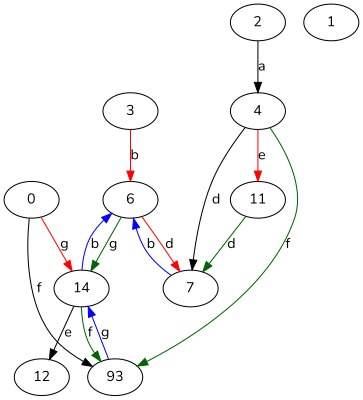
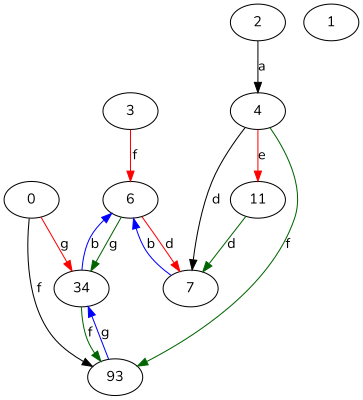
edge "3" -> "6": label "b" -> "f"
node "14": label "14" -> "34"
node "12": removed
